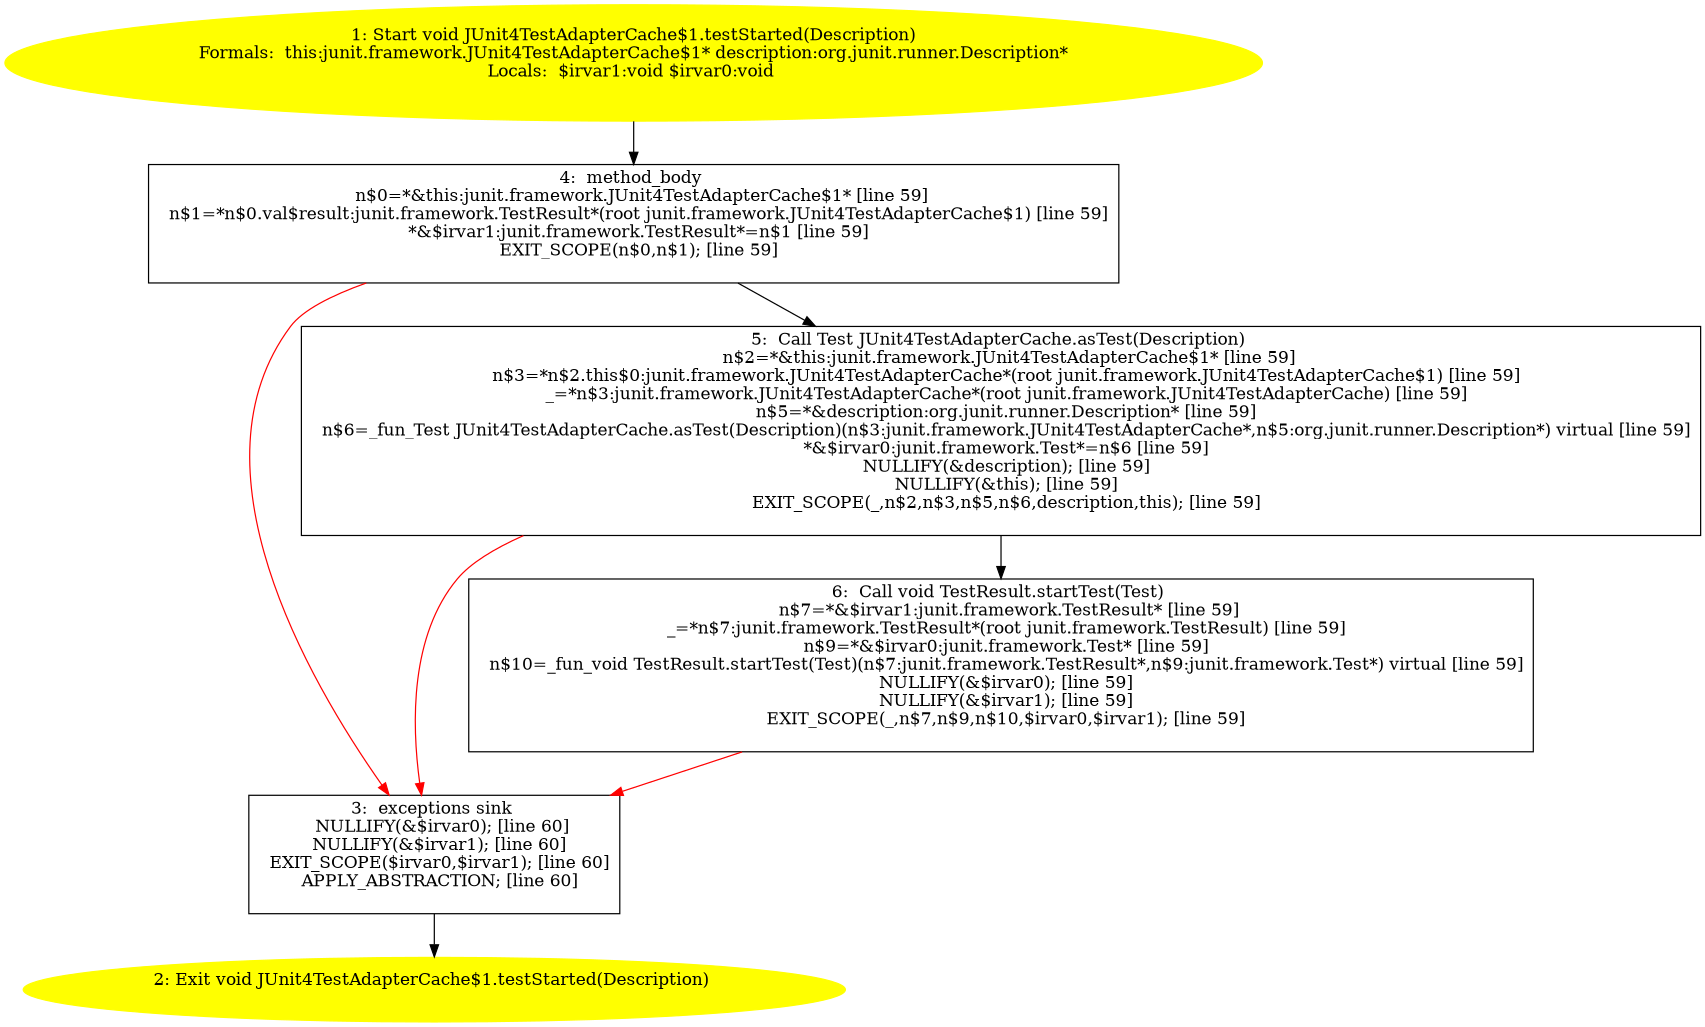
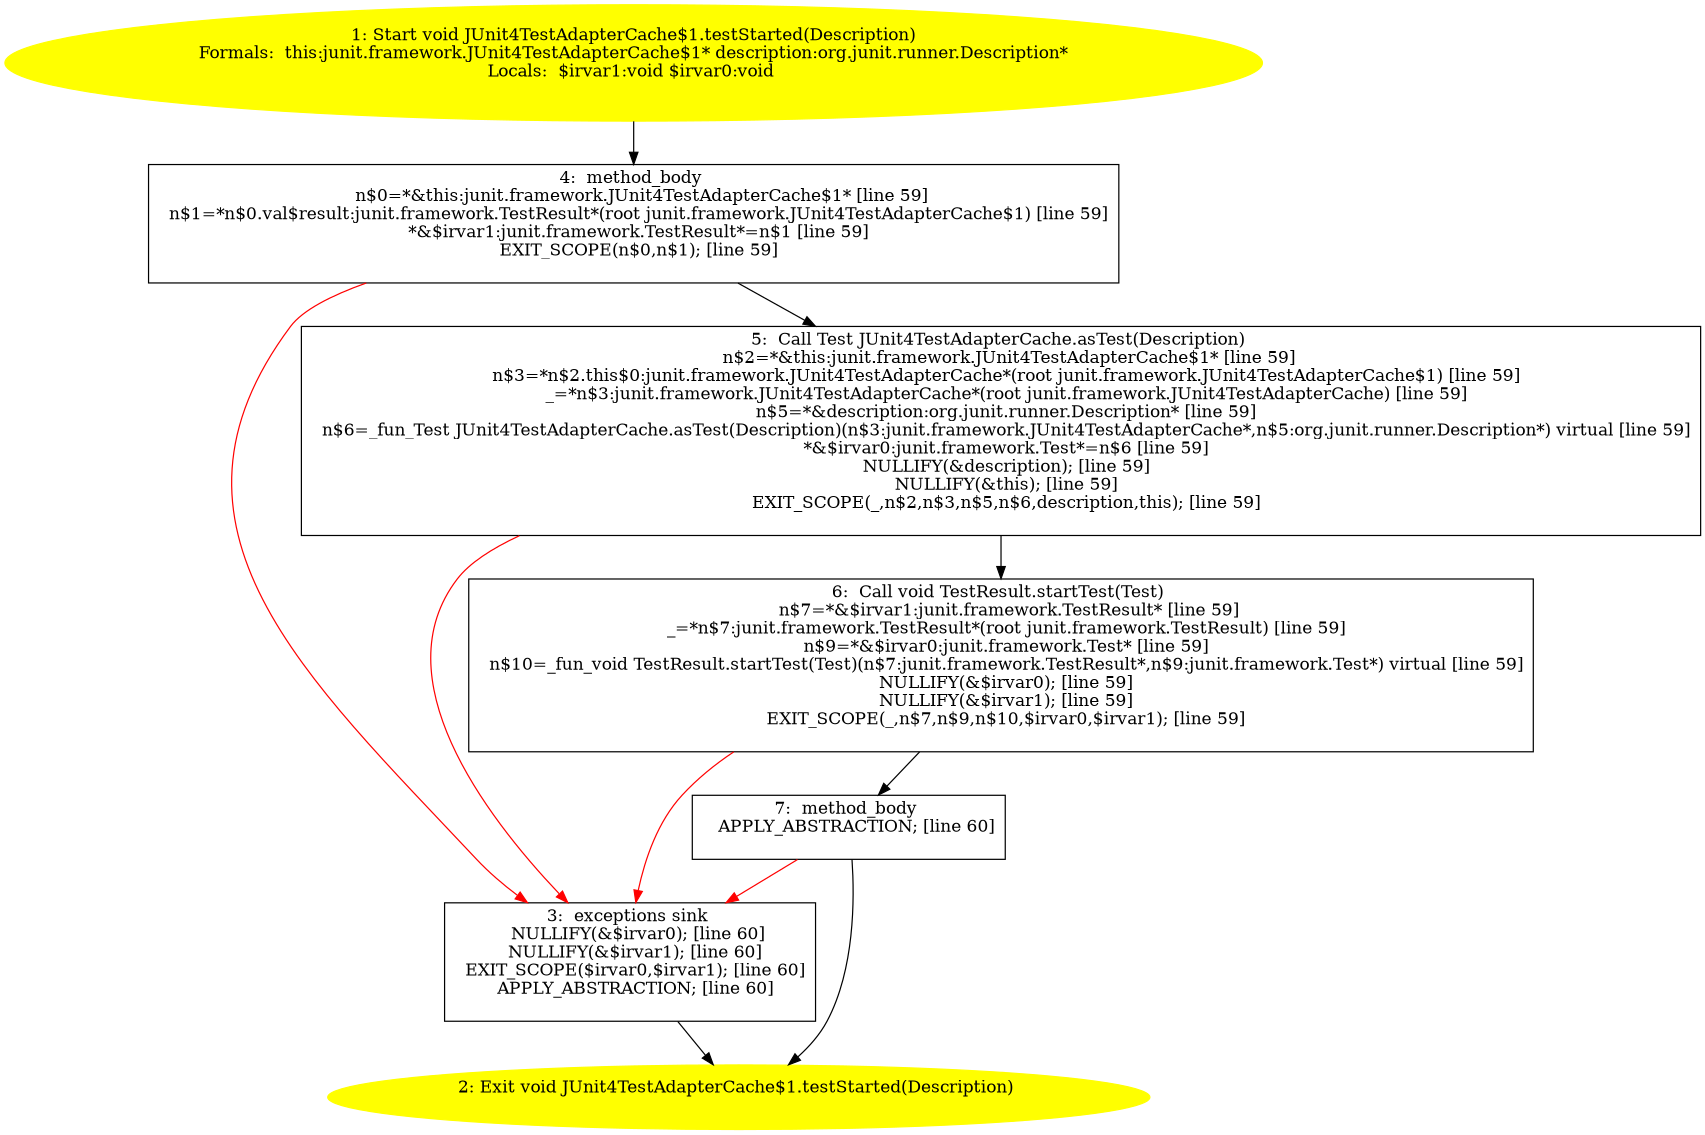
node "7:  method_body APPLY_ABSTRACTION; [line 60]": added
